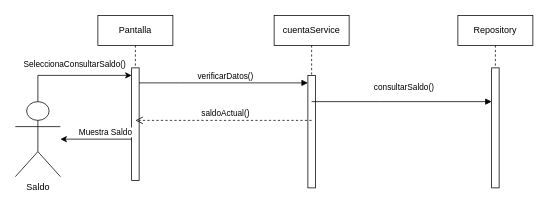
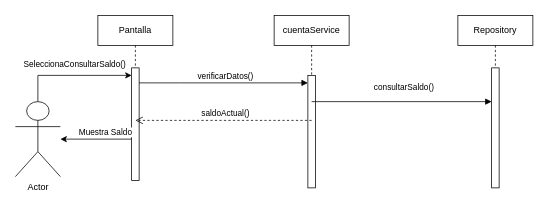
node "Saldo": label "Saldo" -> "Actor"
